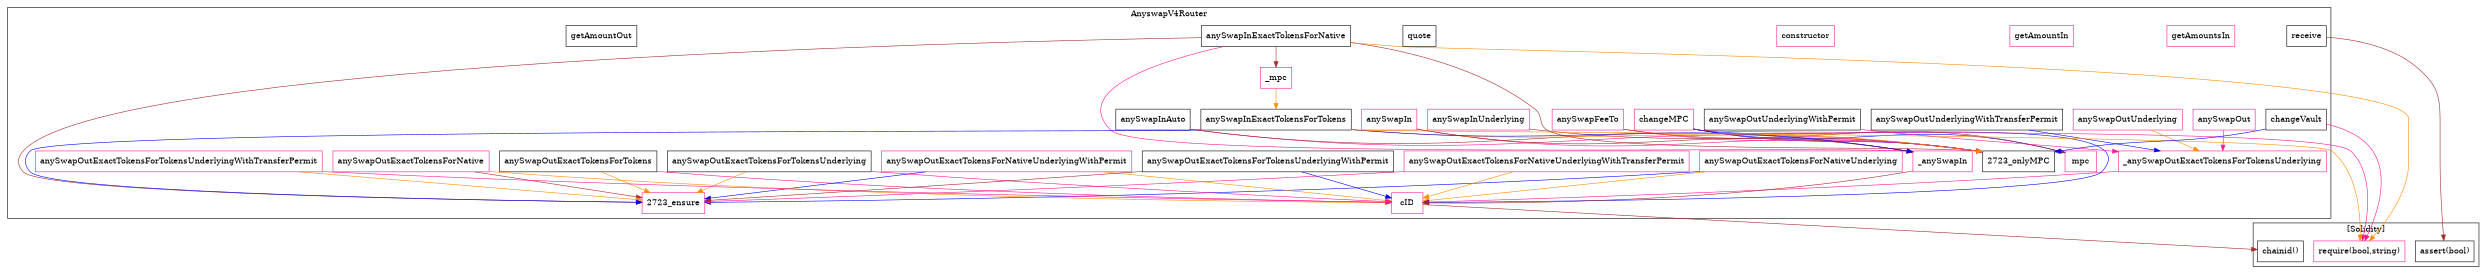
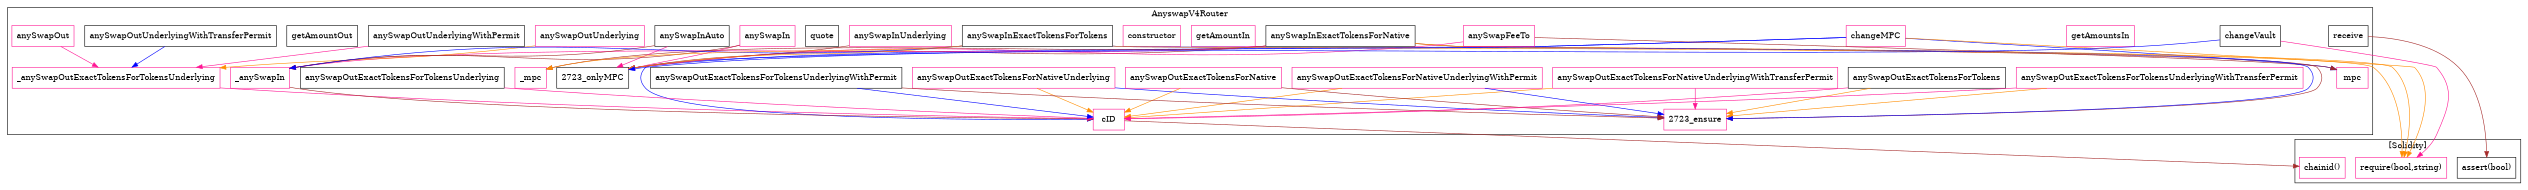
edge "_mpc" -> "anySwapInExactTokensForTokens": reversed
edge "changeMPC" -> "require(bool,string)": color deeppink -> darkorange
edge "anySwapOutExactTokensForTokensUnderlying" -> "2723_ensure": removed
node "chainid()": color black -> deeppink
